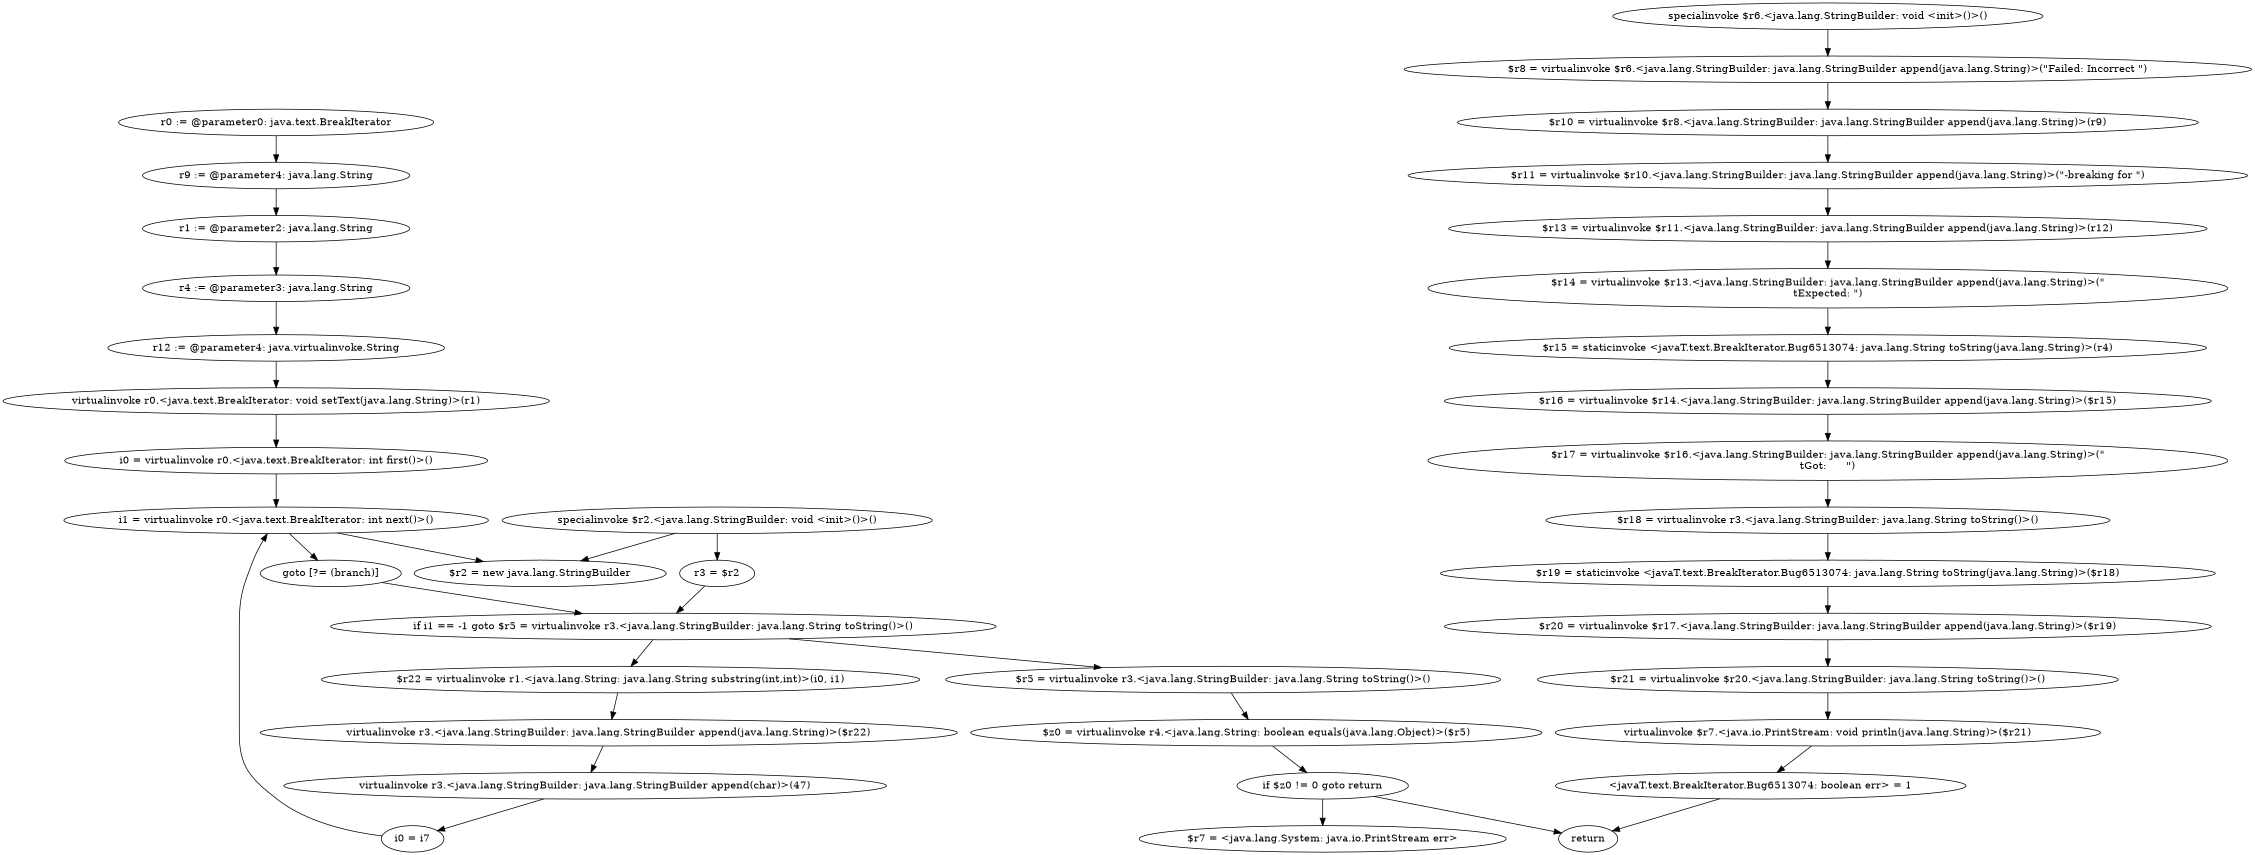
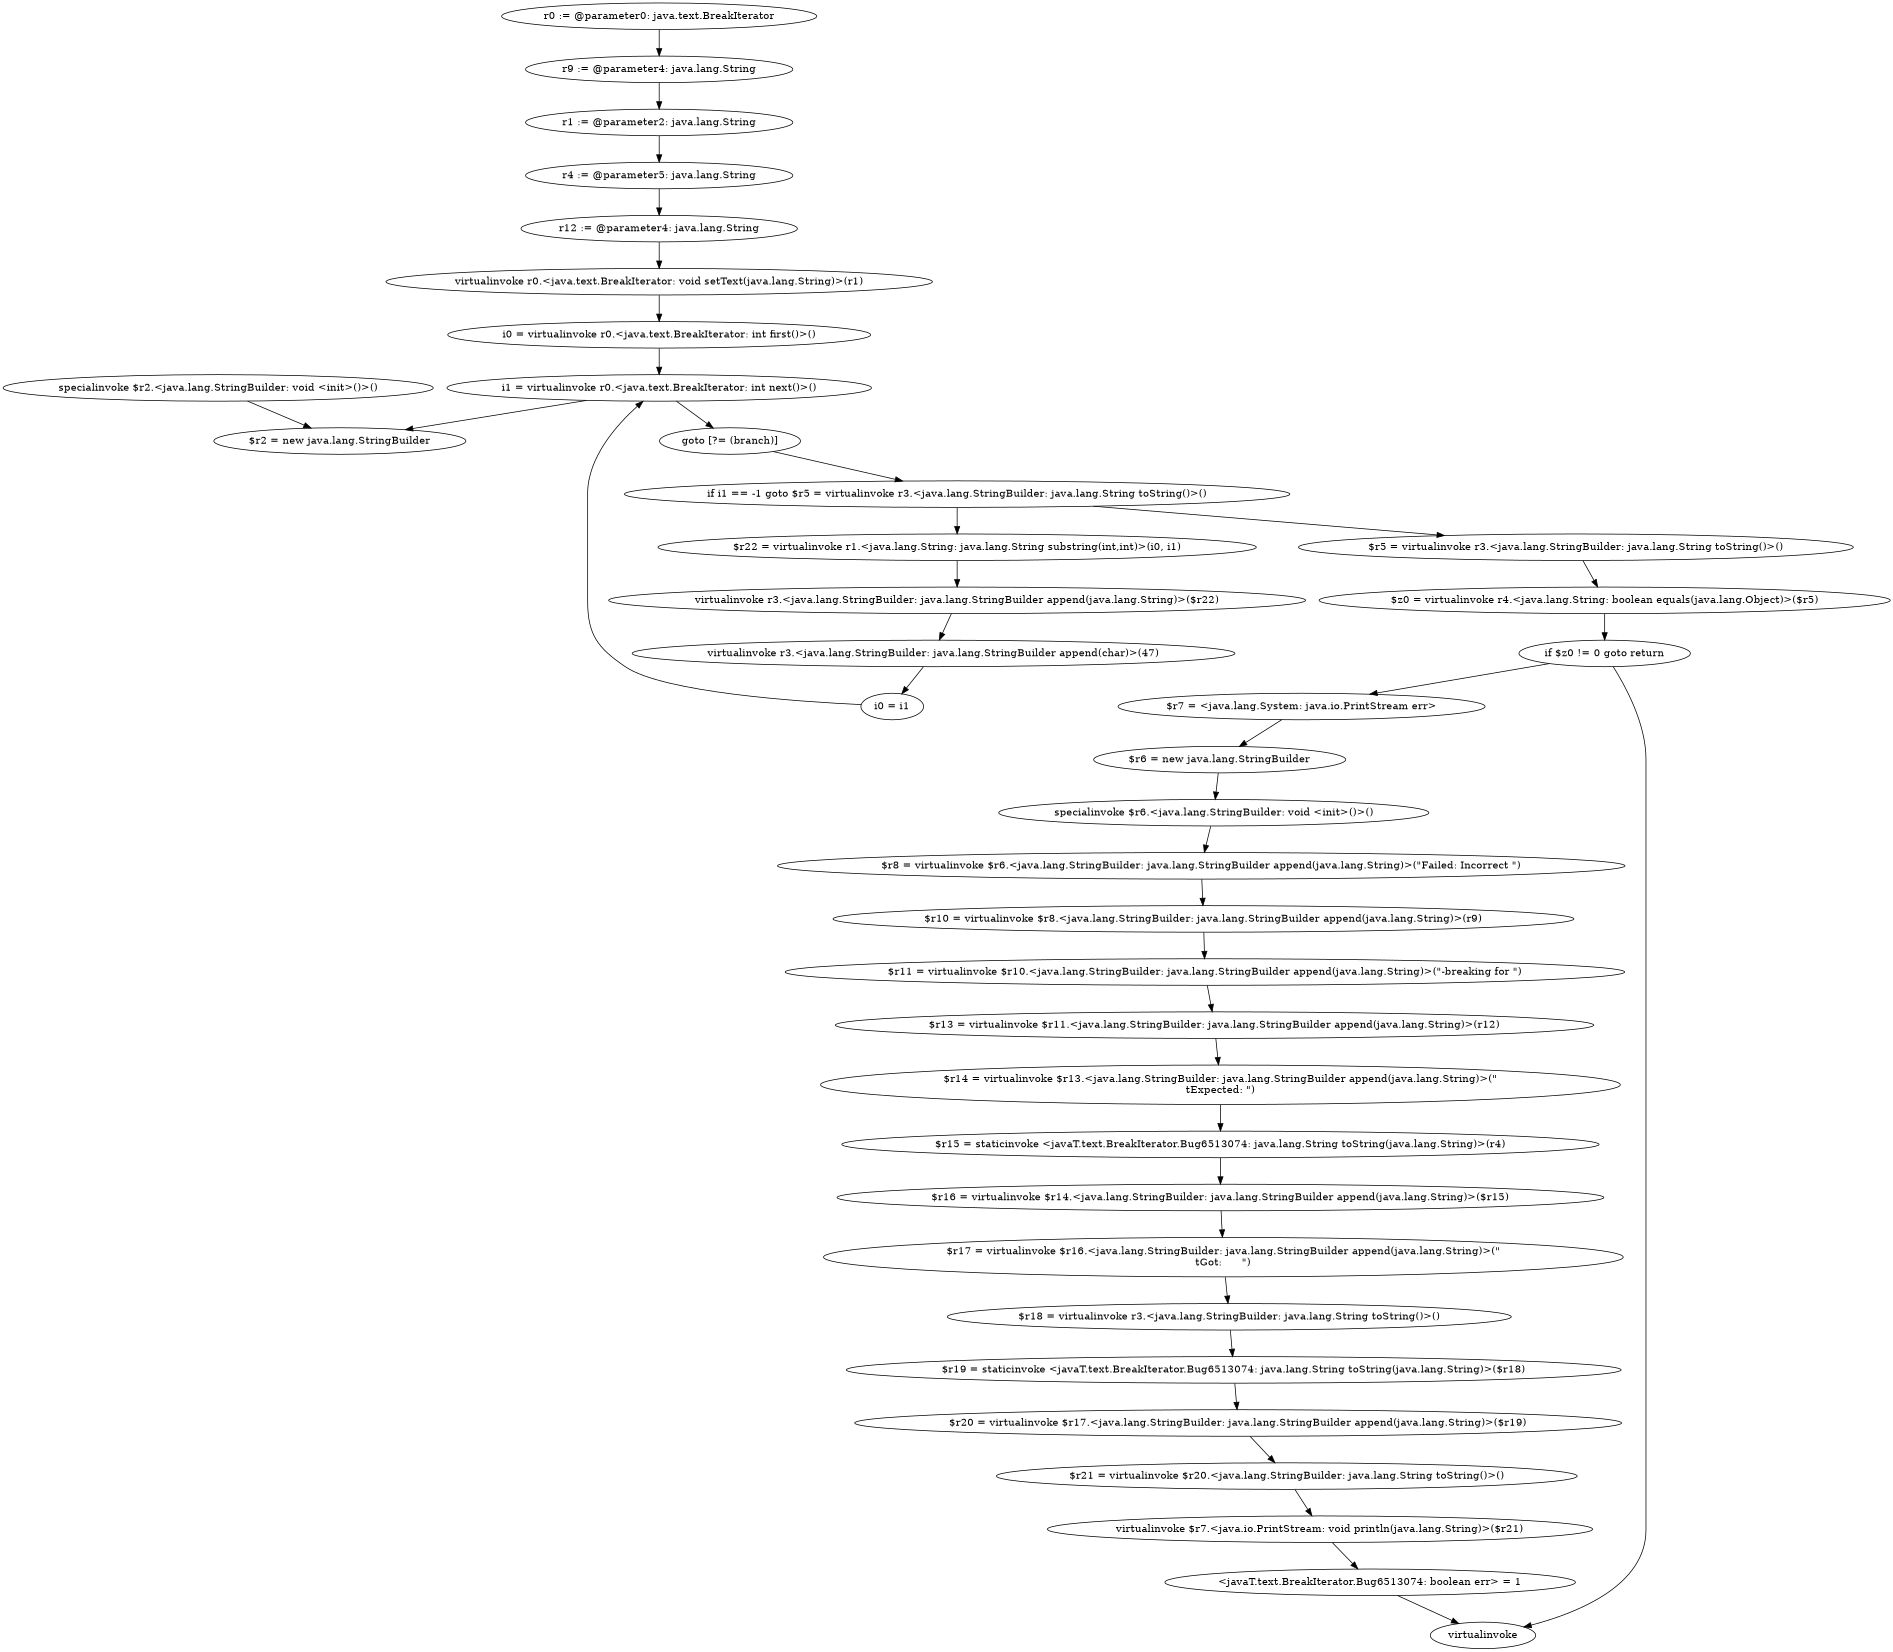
node "r4 := @parameter3: java.lang.String": label "r4 := @parameter3: java.lang.String" -> "r4 := @parameter5: java.lang.String"
node "r12 := @parameter4: java.virtualinvoke.String": label "r12 := @parameter4: java.virtualinvoke.String" -> "r12 := @parameter4: java.lang.String"
node "r3 = $r2": removed
node "$r6 = new java.lang.StringBuilder": added
node "i0 = i7": label "i0 = i7" -> "i0 = i1"
node "return": label "return" -> "virtualinvoke"
